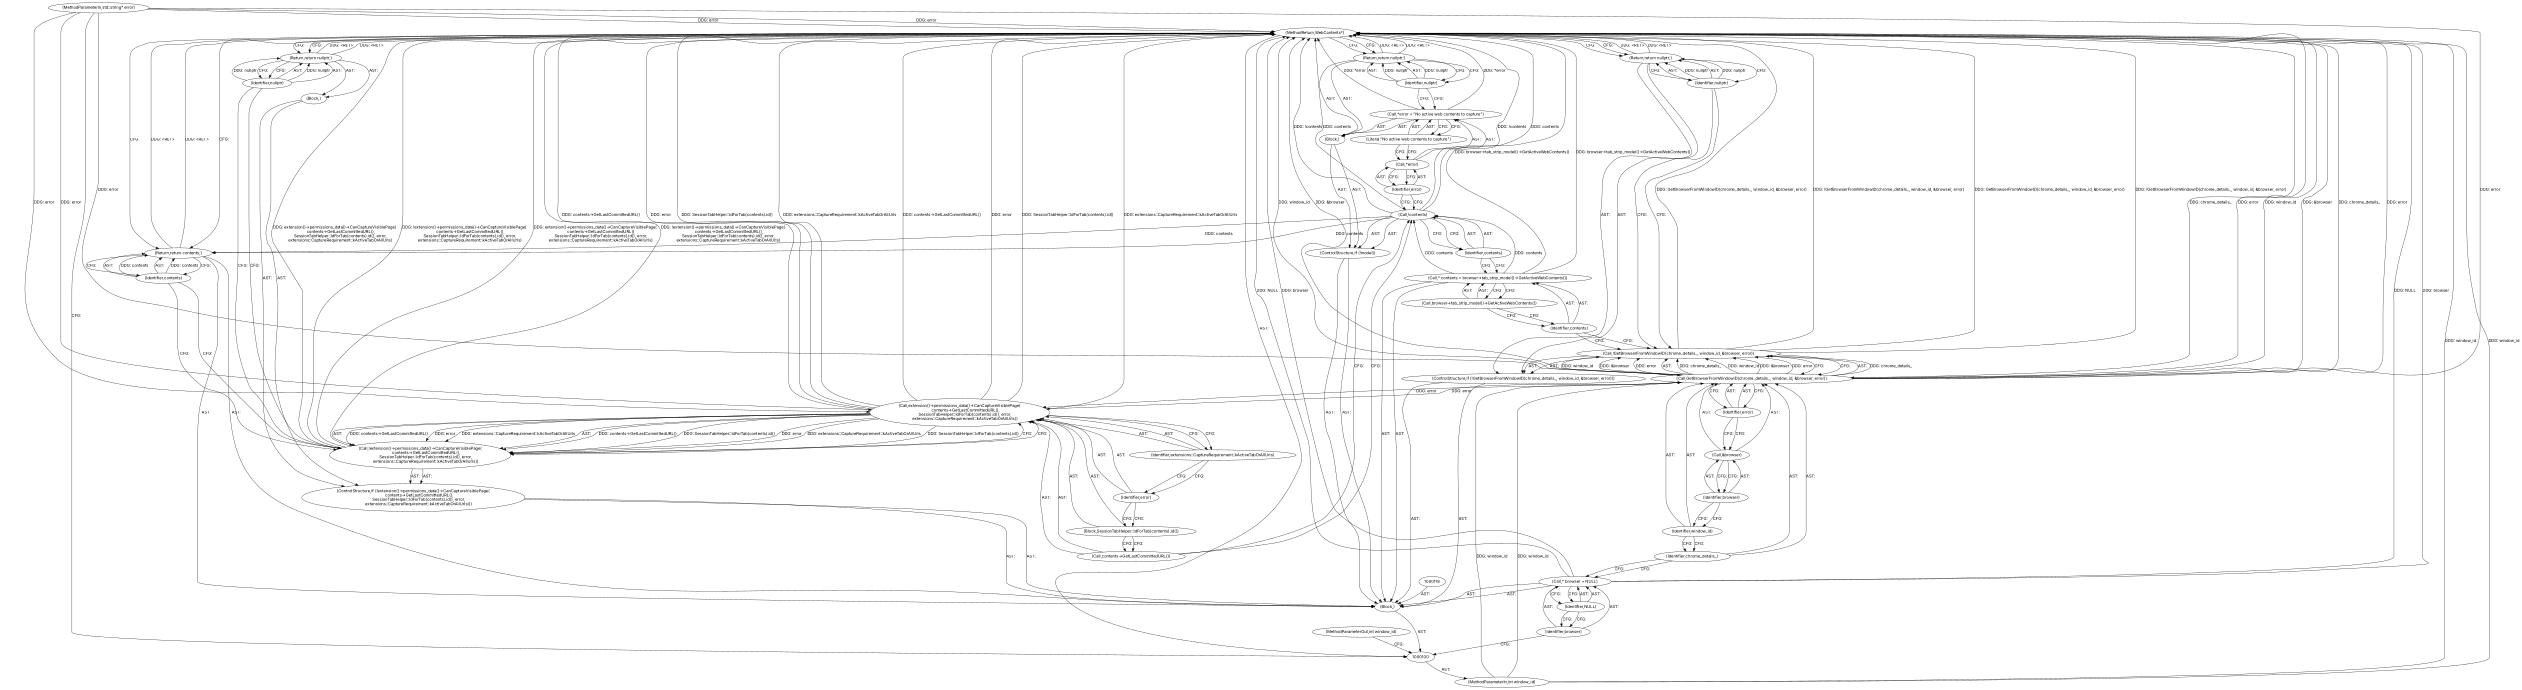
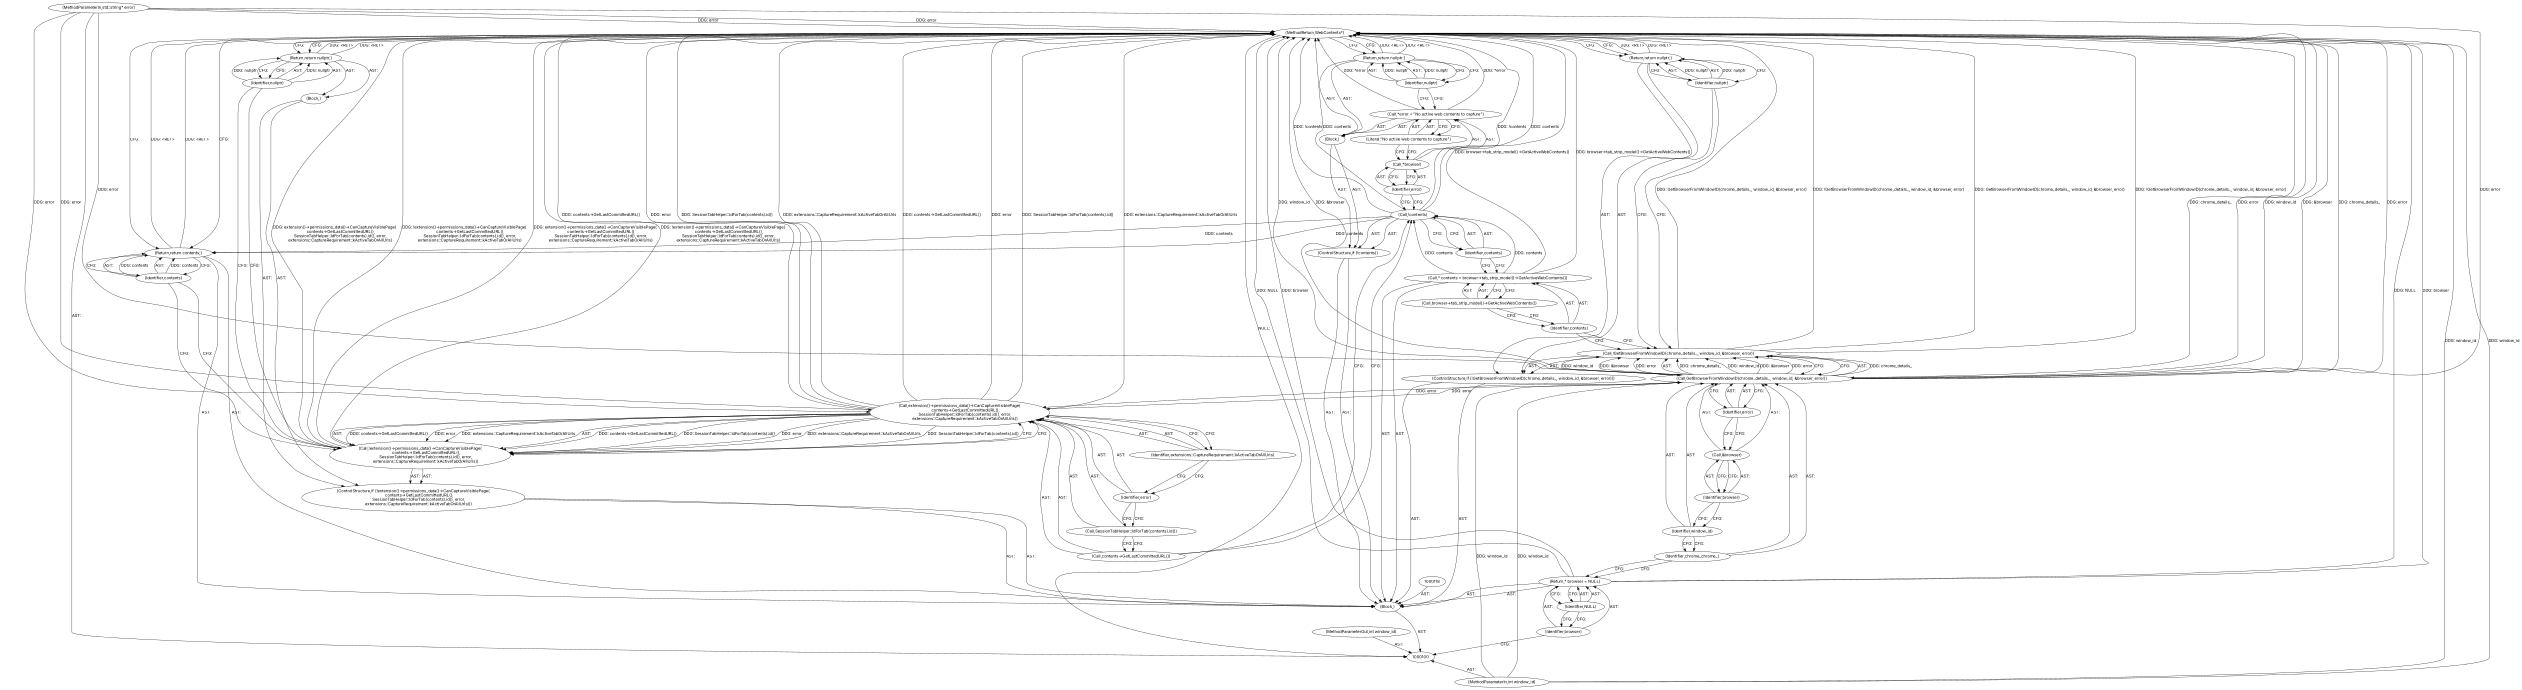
node "(Call,*error)": label "(Call,*error)" -> "(Call,*browser)"
node "(ControlStructure,if (!model))": label "(ControlStructure,if (!model))" -> "(ControlStructure,if (!contents))"
edge "(MethodParameterIn,std::string* error)" -> "1000100": label "CFG: " -> "AST: "
edge "(MethodReturn,WebContents*)" -> "1000100": label "AST: " -> "NULL: "
node "(Block,SessionTabHelper::IdForTab(contents).id())": label "(Block,SessionTabHelper::IdForTab(contents).id())" -> "(Call,SessionTabHelper::IdForTab(contents).id())"
node "(Identifier,chrome_details_)": label "(Identifier,chrome_details_)" -> "(Identifier,chrome_chrome_)"
node "(Call,* browser = NULL)": label "(Call,* browser = NULL)" -> "(Return,* browser = NULL)"
edge "(MethodParameterOut,int window_id)" -> "1000100": label "CFG: " -> "AST: "
edge "1000100" -> "(MethodParameterIn,int window_id)": reversed
